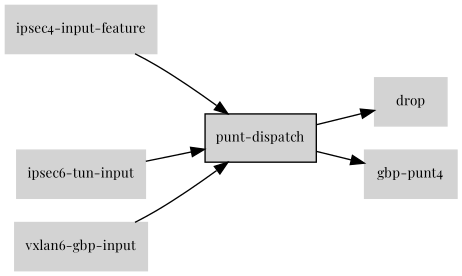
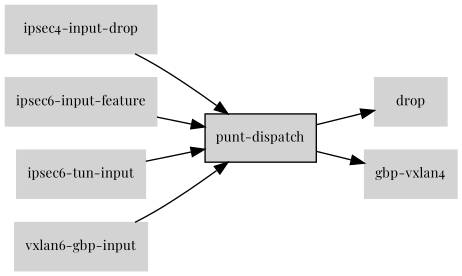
node "ipsec4-input-feature": label "ipsec4-input-feature" -> "ipsec4-input-drop"
node "ipsec6-input-feature": added
node "gbp-punt4": label "gbp-punt4" -> "gbp-vxlan4"
